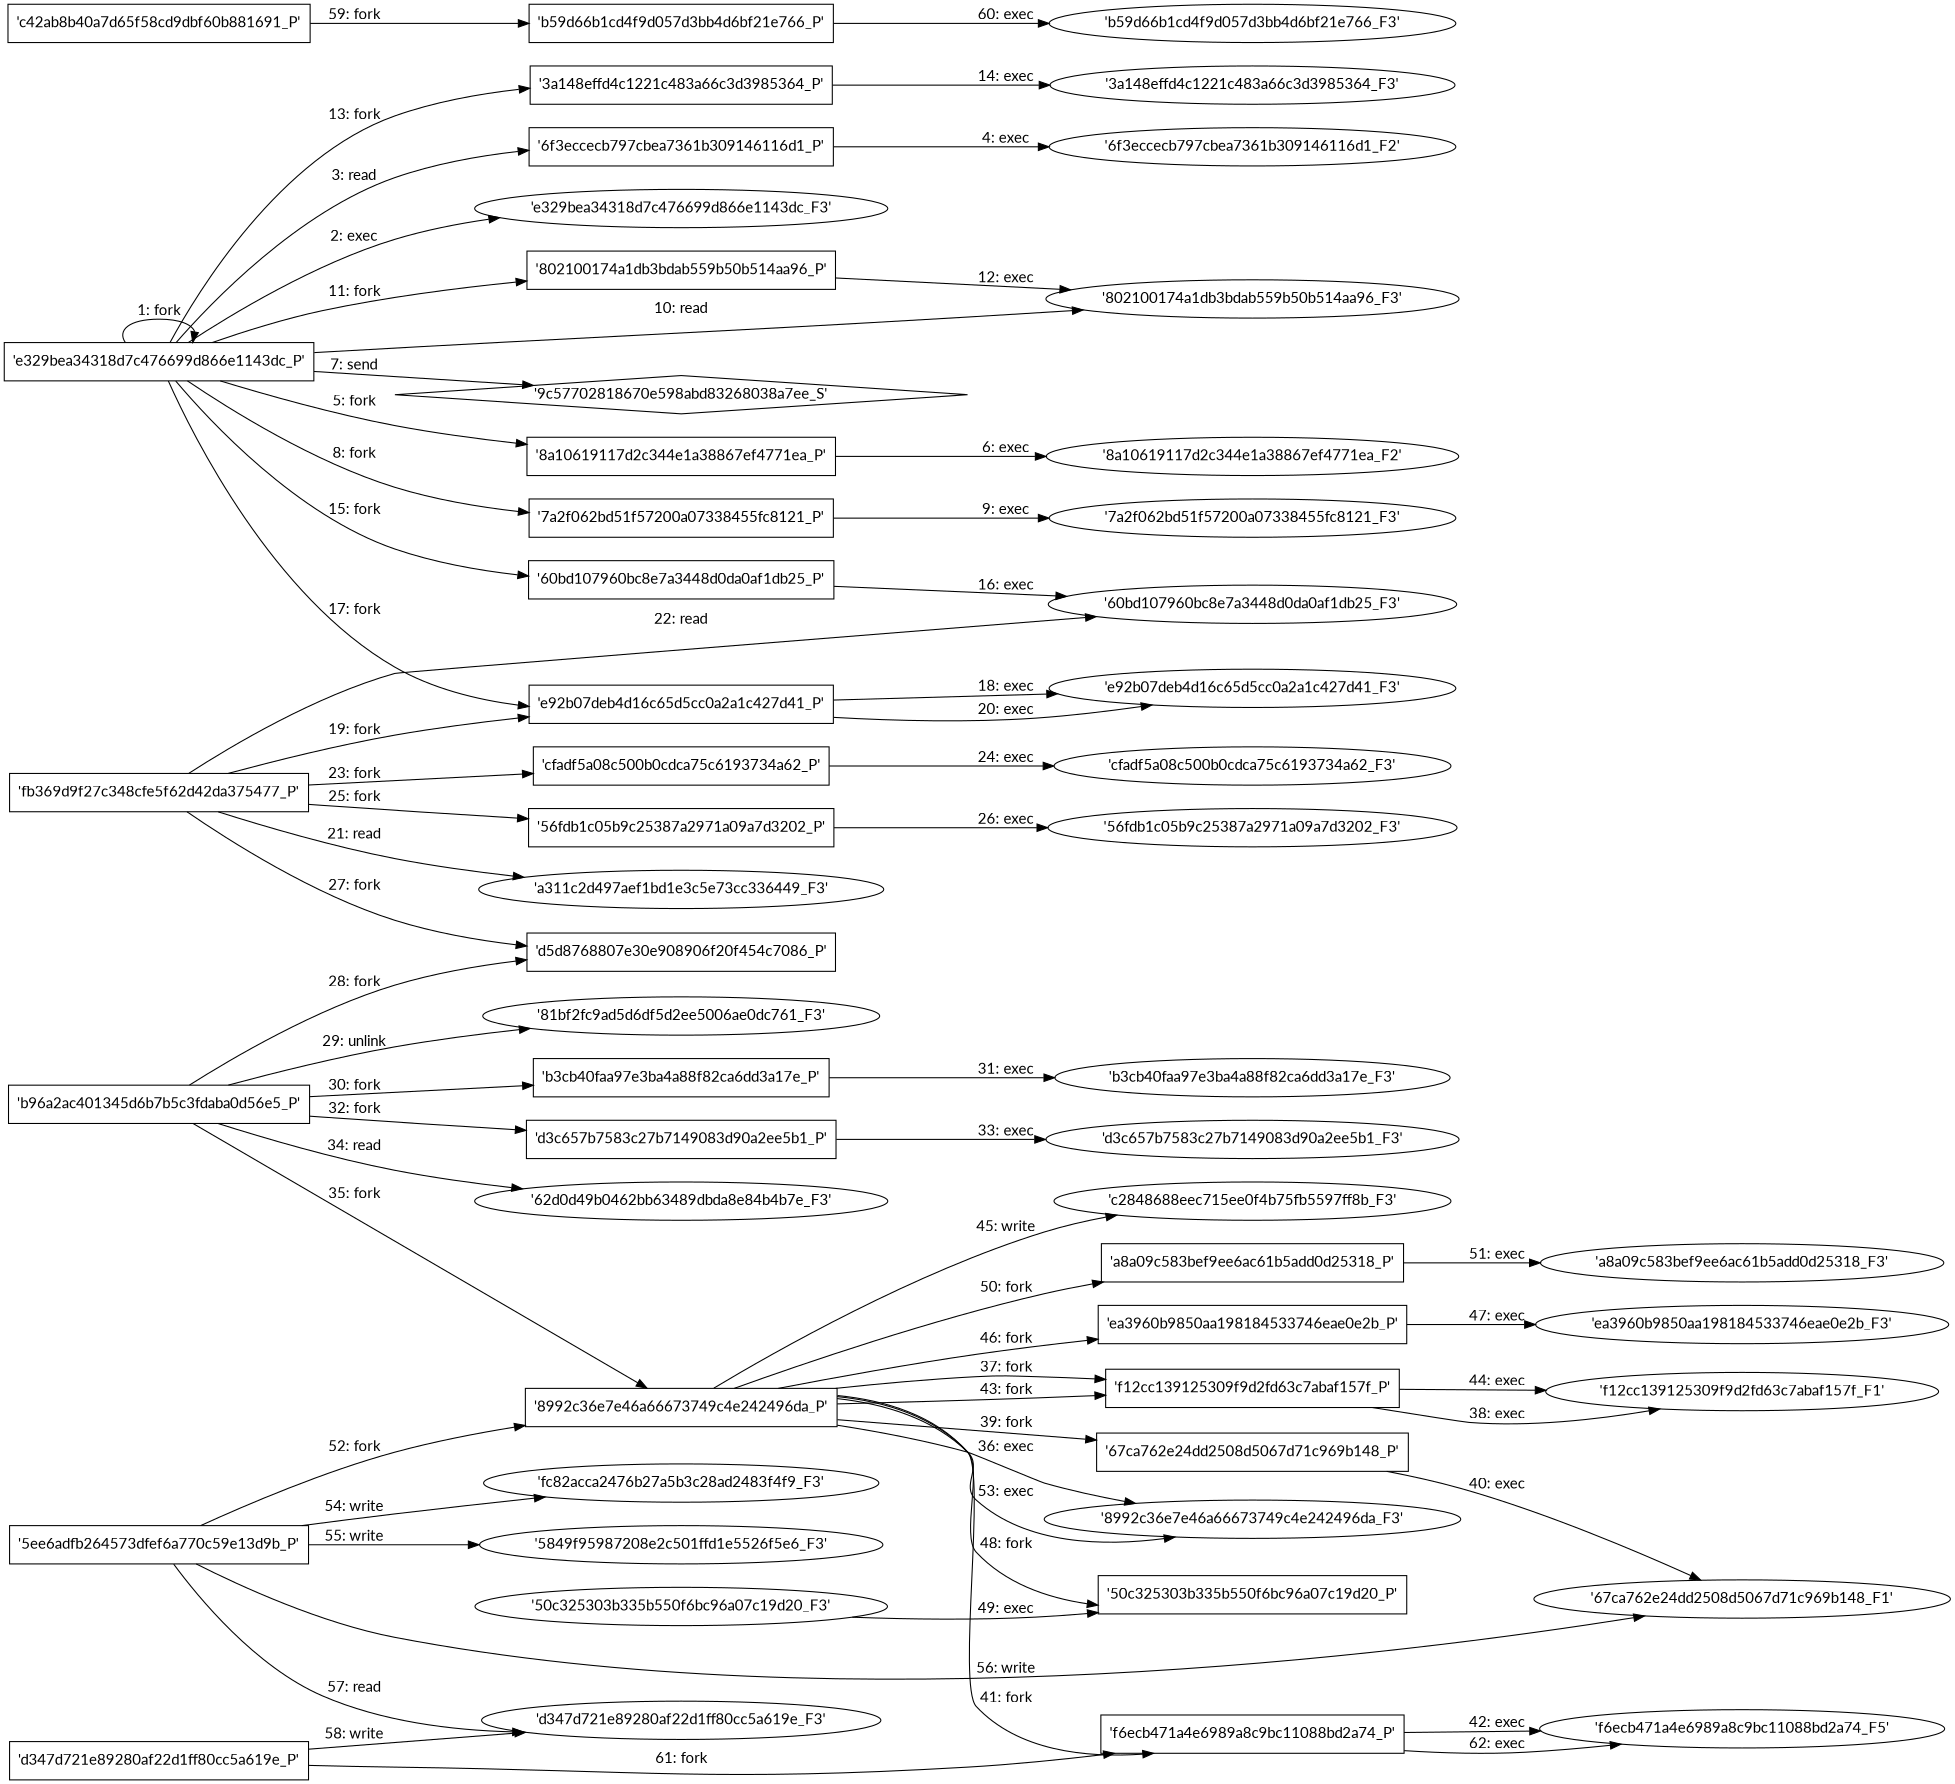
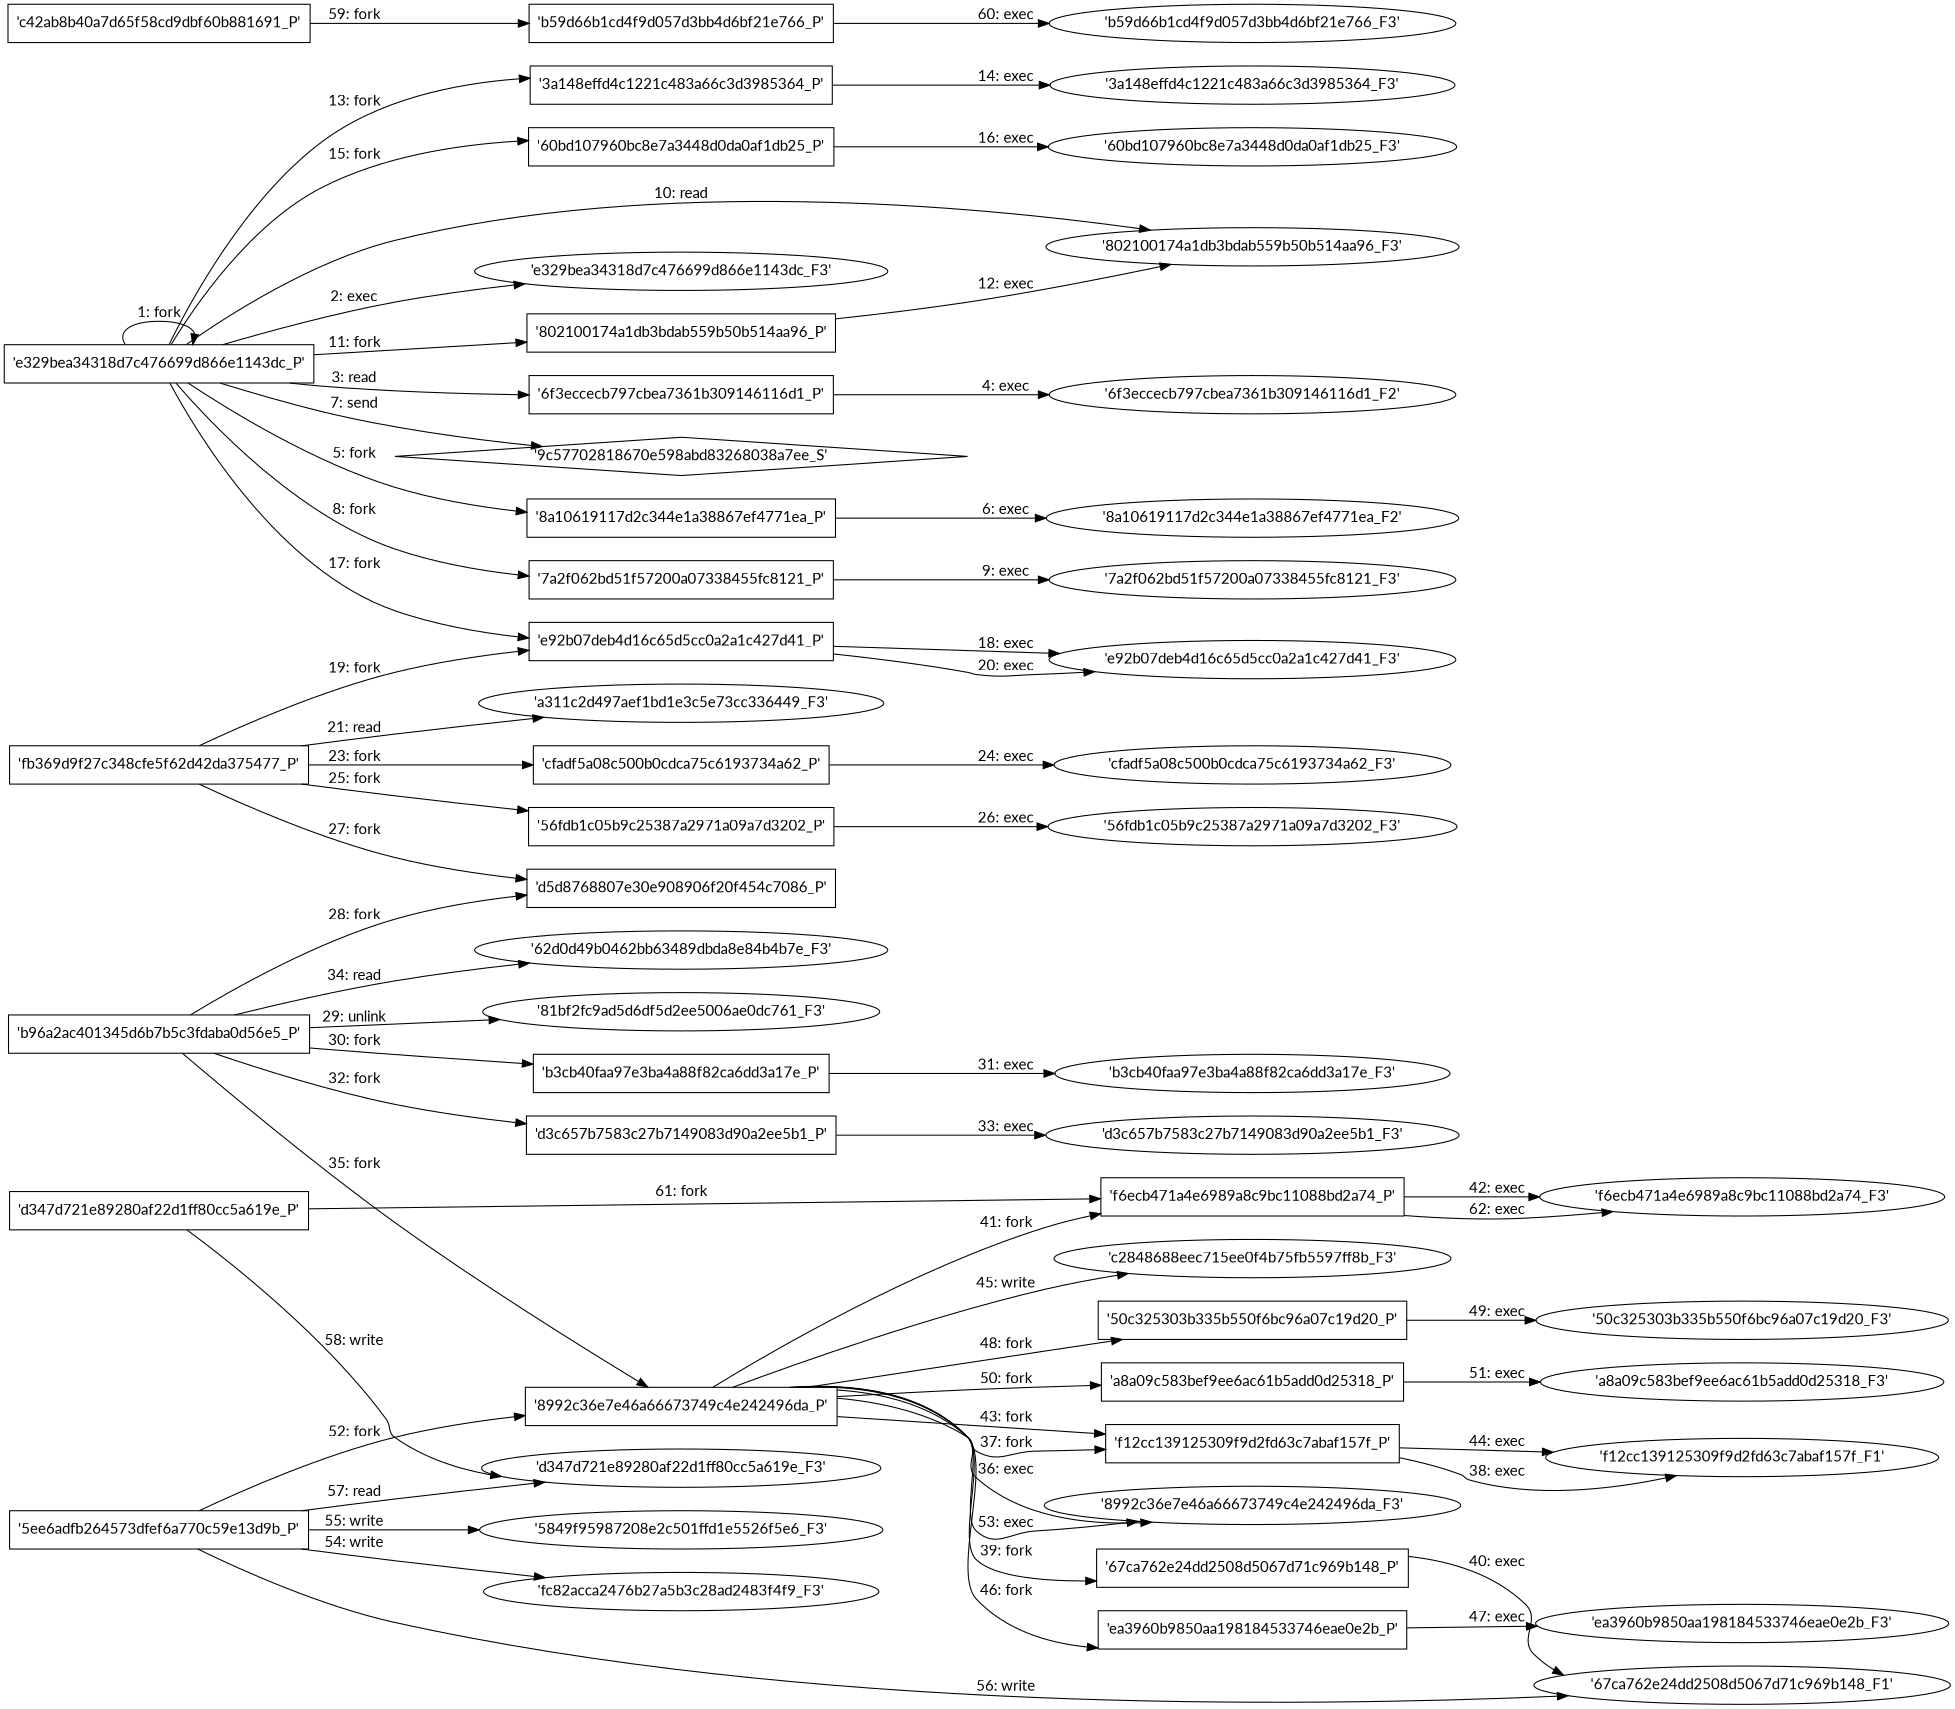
edge "'fb369d9f27c348cfe5f62d42da375477_P'" -> "'60bd107960bc8e7a3448d0da0af1db25_F3'": removed, label "22: read"
edge "'50c325303b335b550f6bc96a07c19d20_F3'" -> "'50c325303b335b550f6bc96a07c19d20_P'": reversed
node "'f6ecb471a4e6989a8c9bc11088bd2a74_F5'": label "'f6ecb471a4e6989a8c9bc11088bd2a74_F5'" -> "'f6ecb471a4e6989a8c9bc11088bd2a74_F3'"
